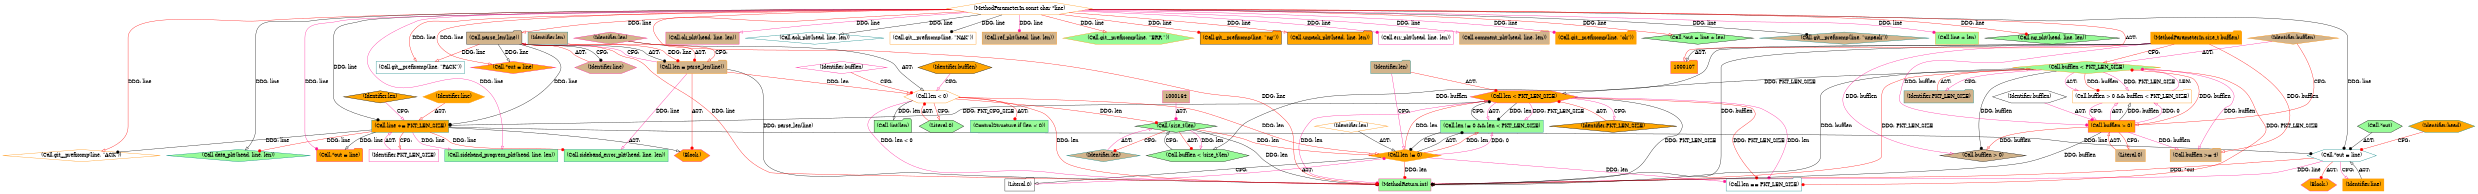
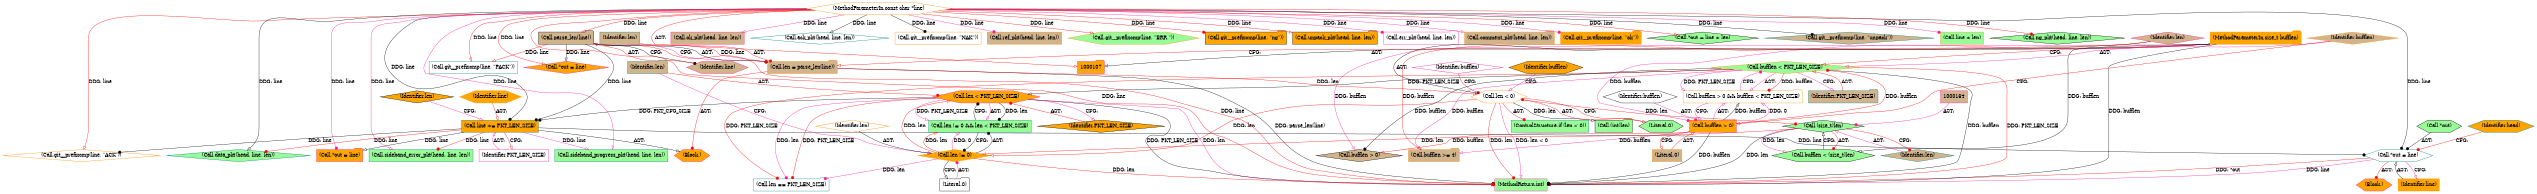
edge "(Call,bufflen > 0 && bufflen < PKT_LEN_SIZE)" -> "(Call,bufflen < PKT_LEN_SIZE)": label "LEN: " -> "CFG: "
edge "(Call,len = parse_len(line))" -> "(Call,sideband_error_pkt(head, line, len))": now "(MethodParameterIn,const char *line)" -> "(Call,sideband_error_pkt(head, line, len))"
